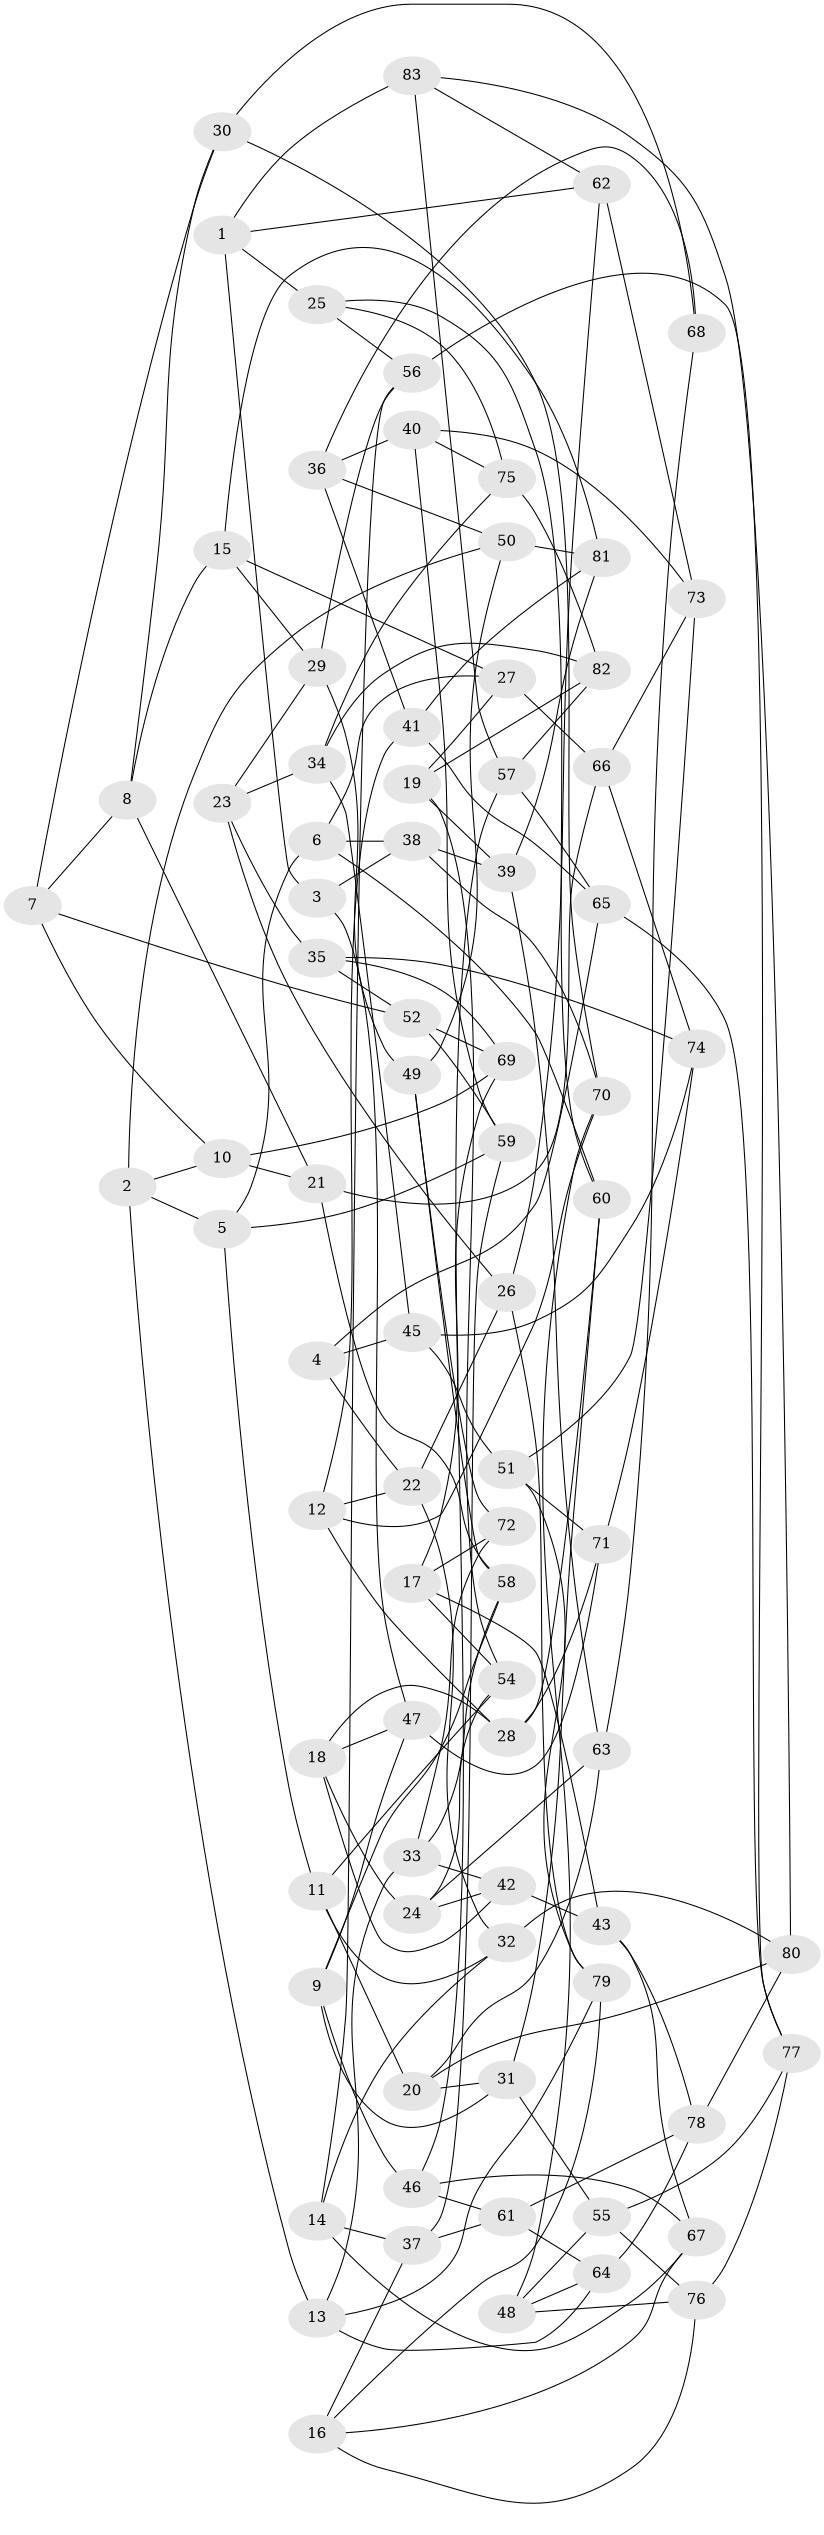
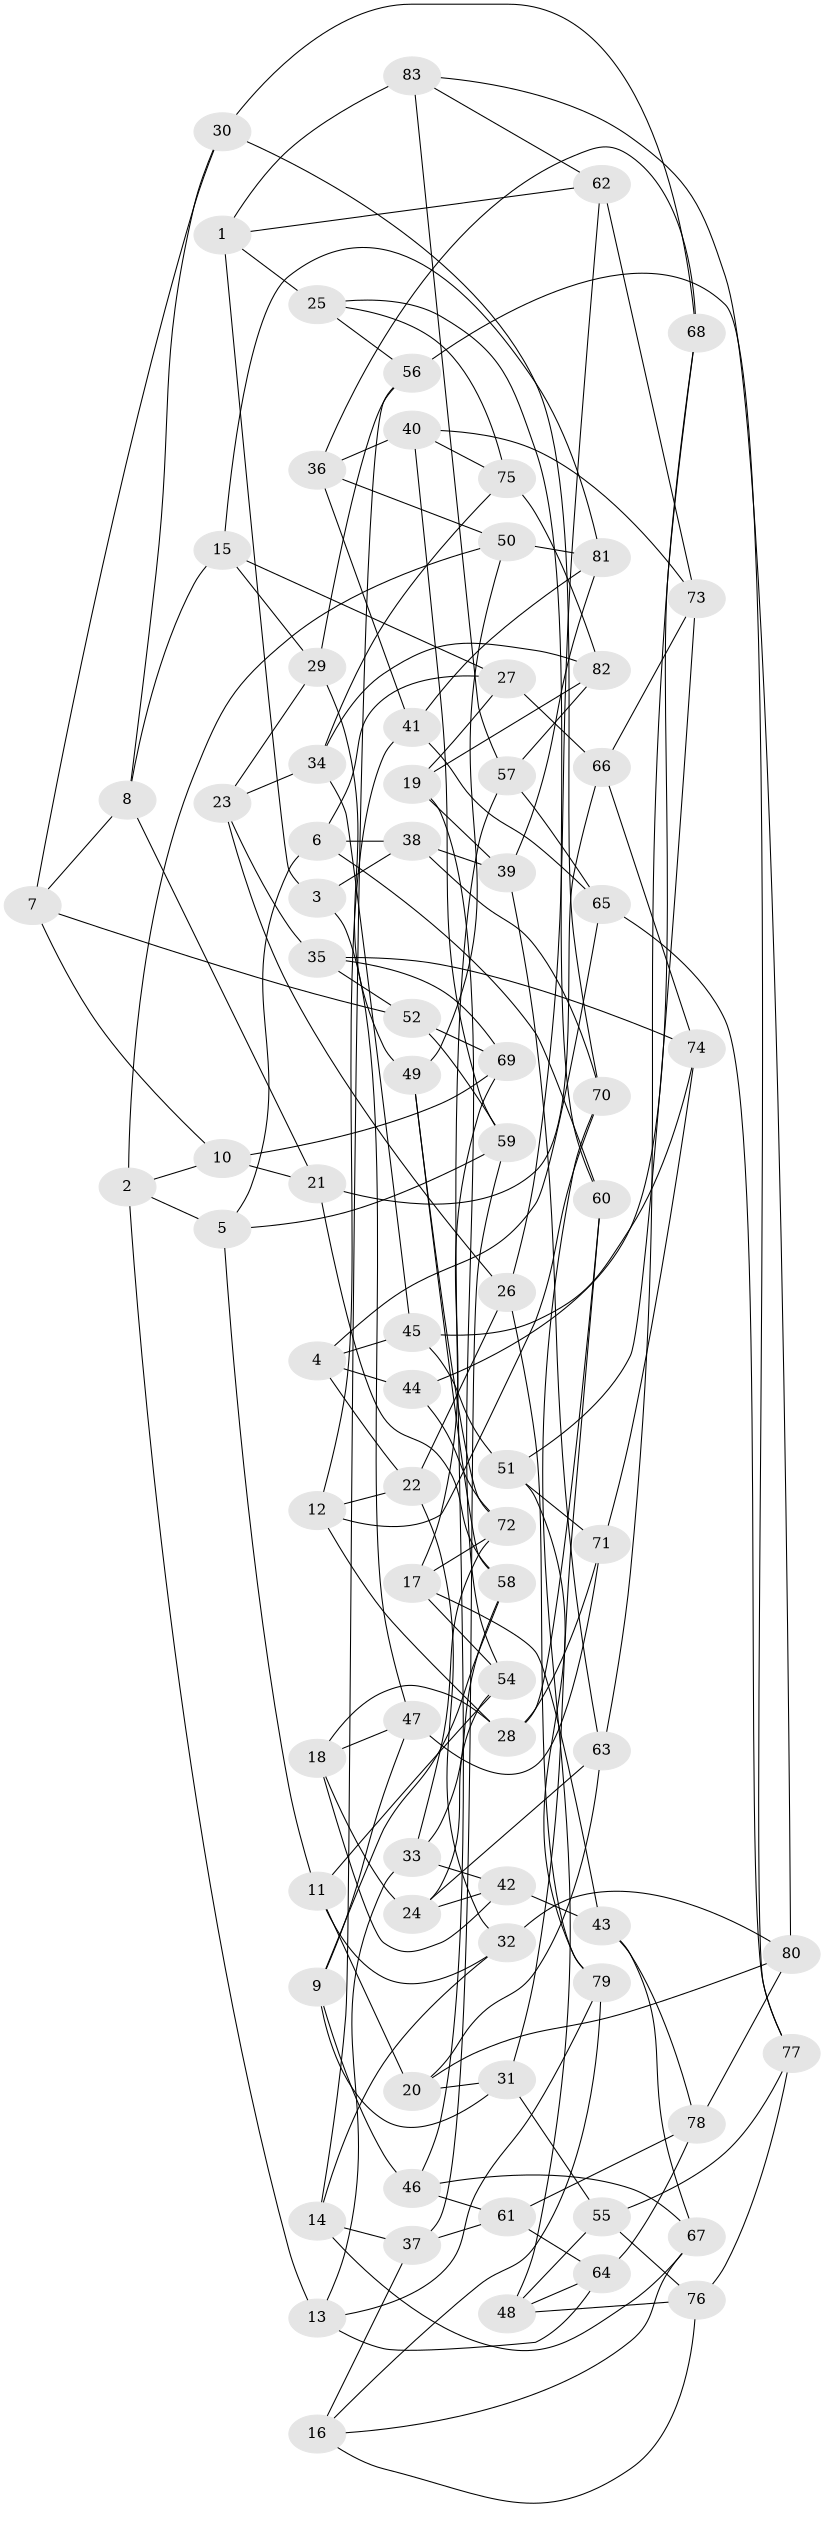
node "44": added
